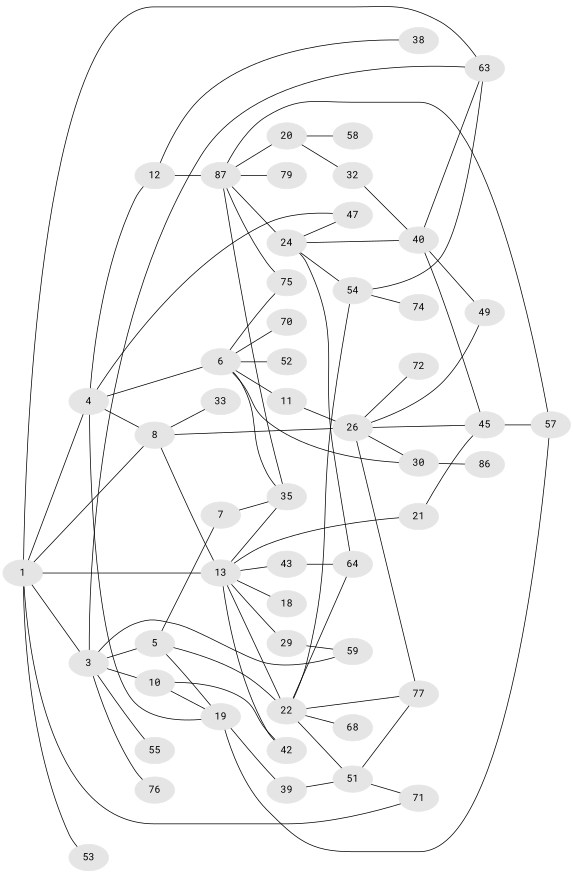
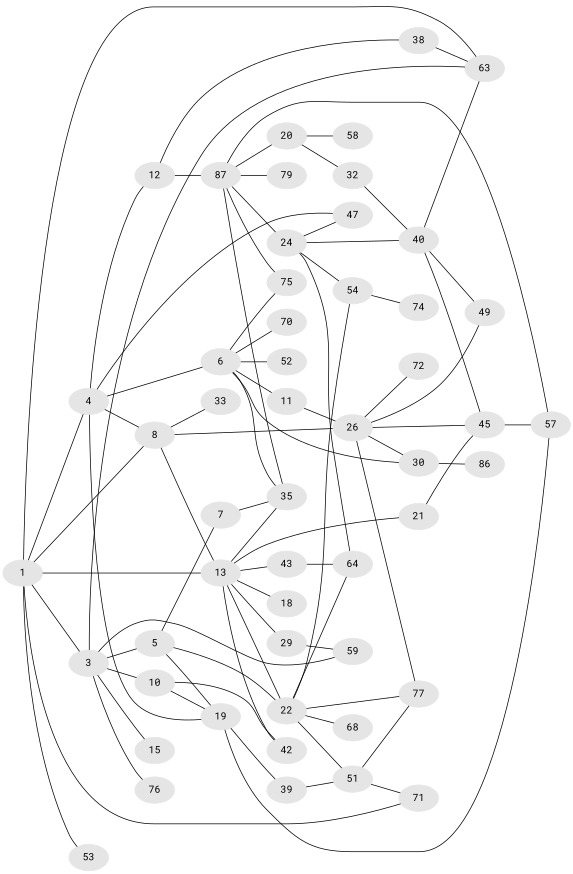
edge "63" -- "54": now "63" -- "38"
node "55": label "55" -> "15"
